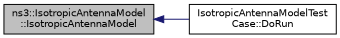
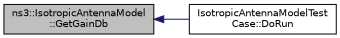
node "ns3::IsotropicAntennaModel ::IsotropicAntennaModel": label "ns3::IsotropicAntennaModel ::IsotropicAntennaModel" -> "ns3::IsotropicAntennaModel ::GetGainDb"
